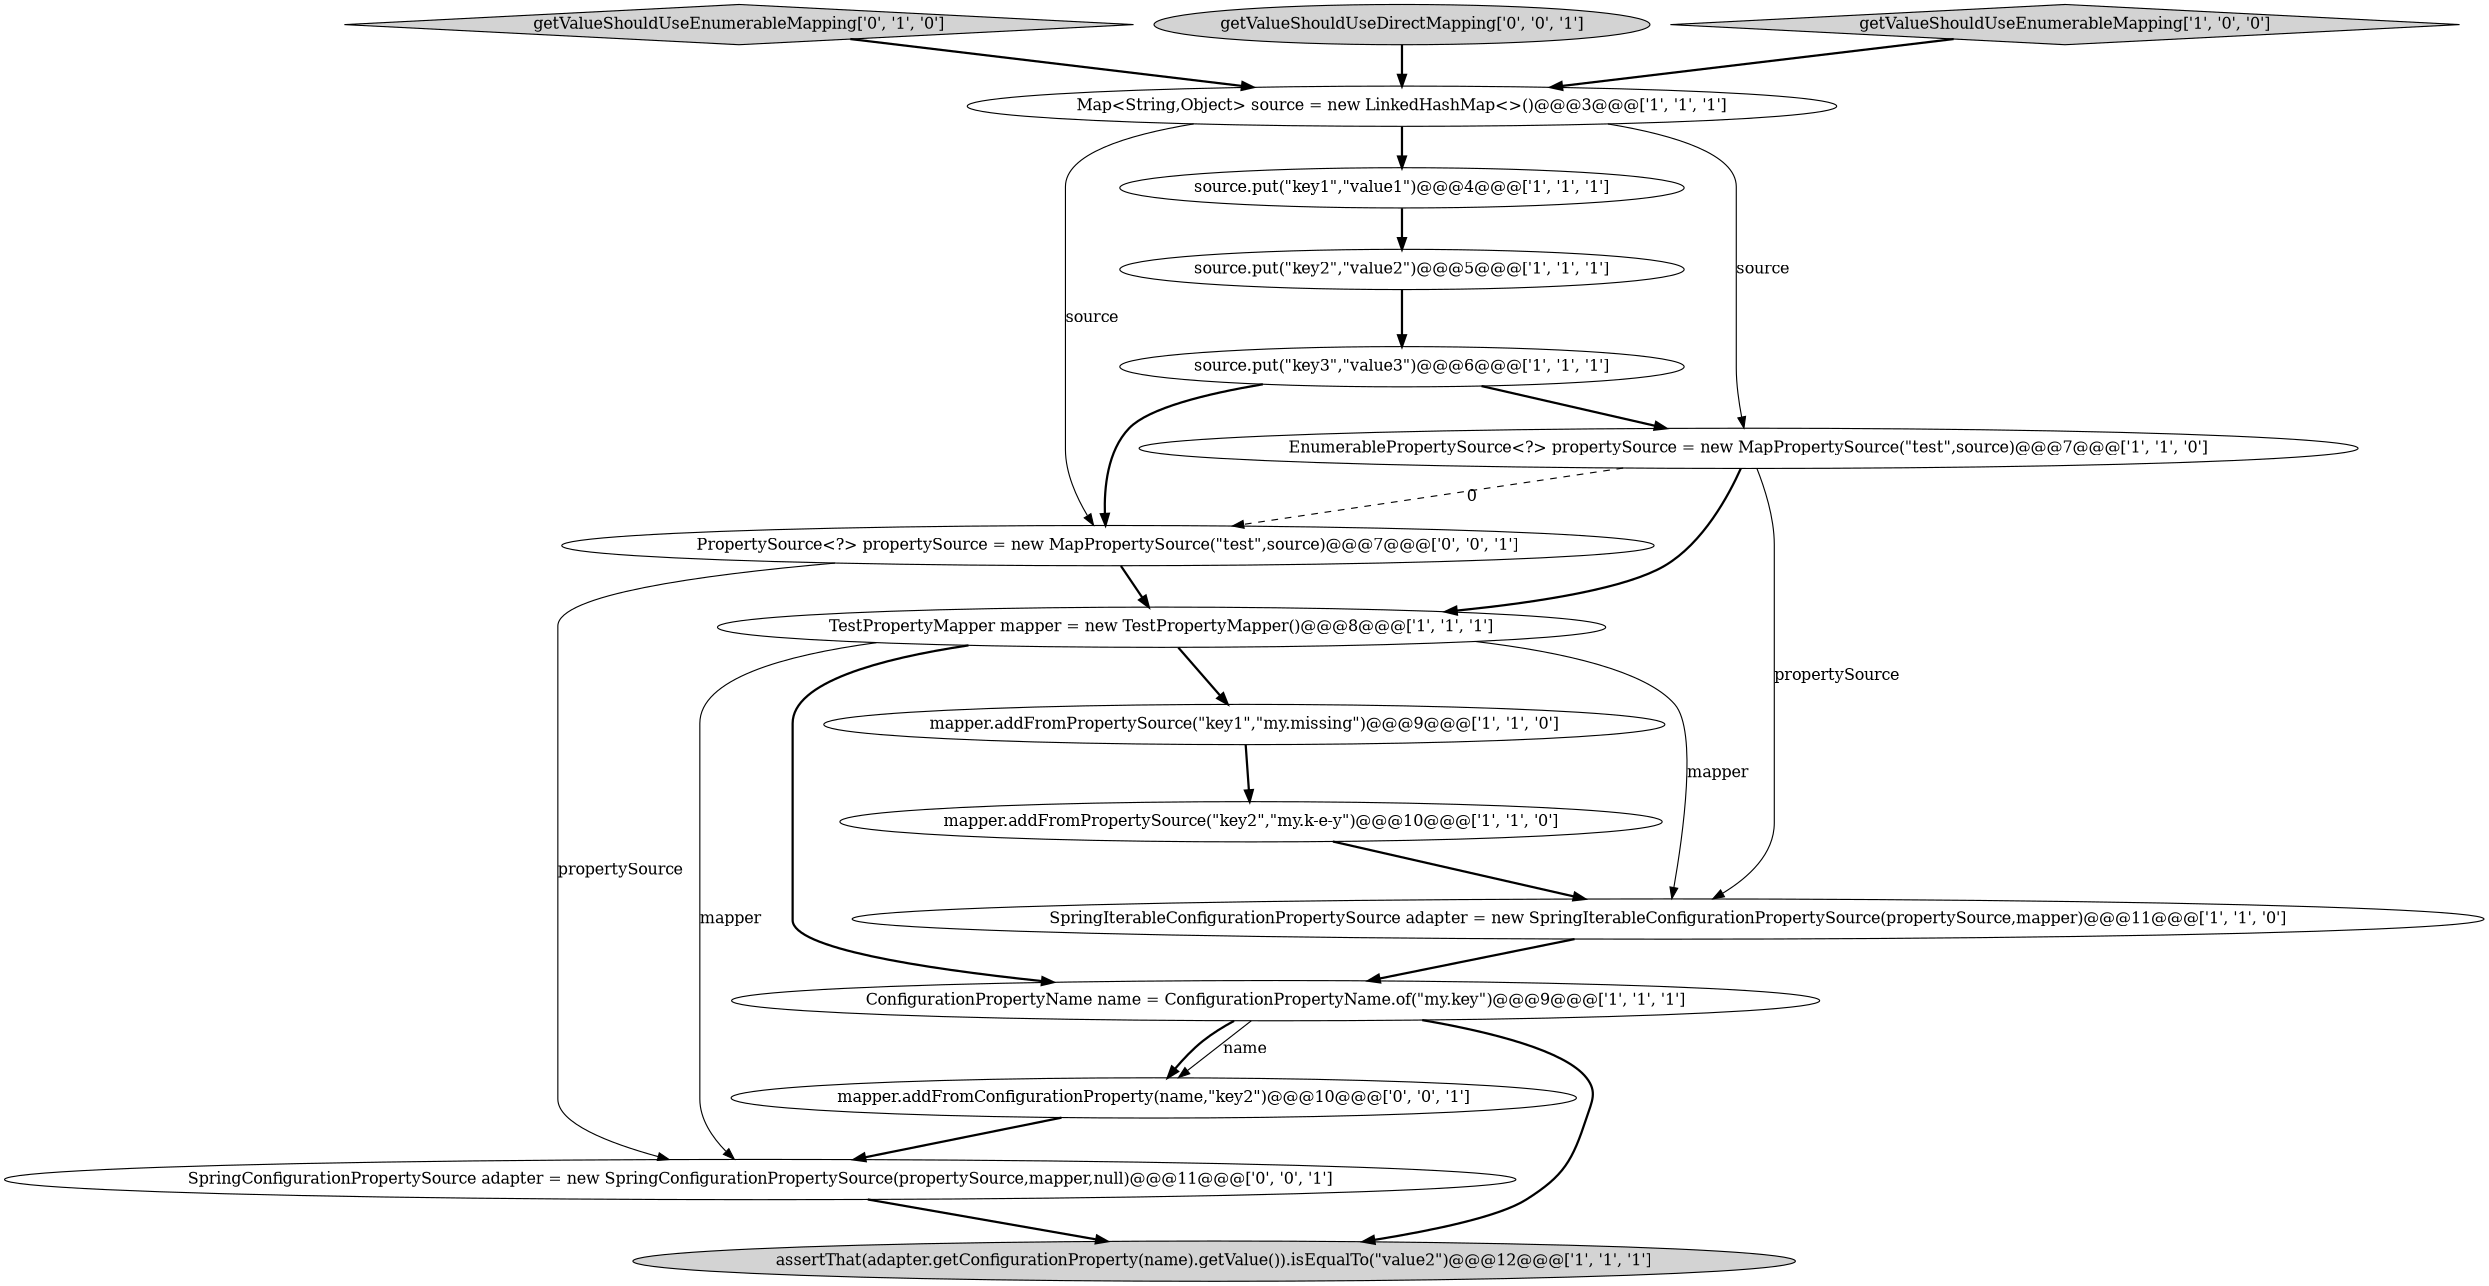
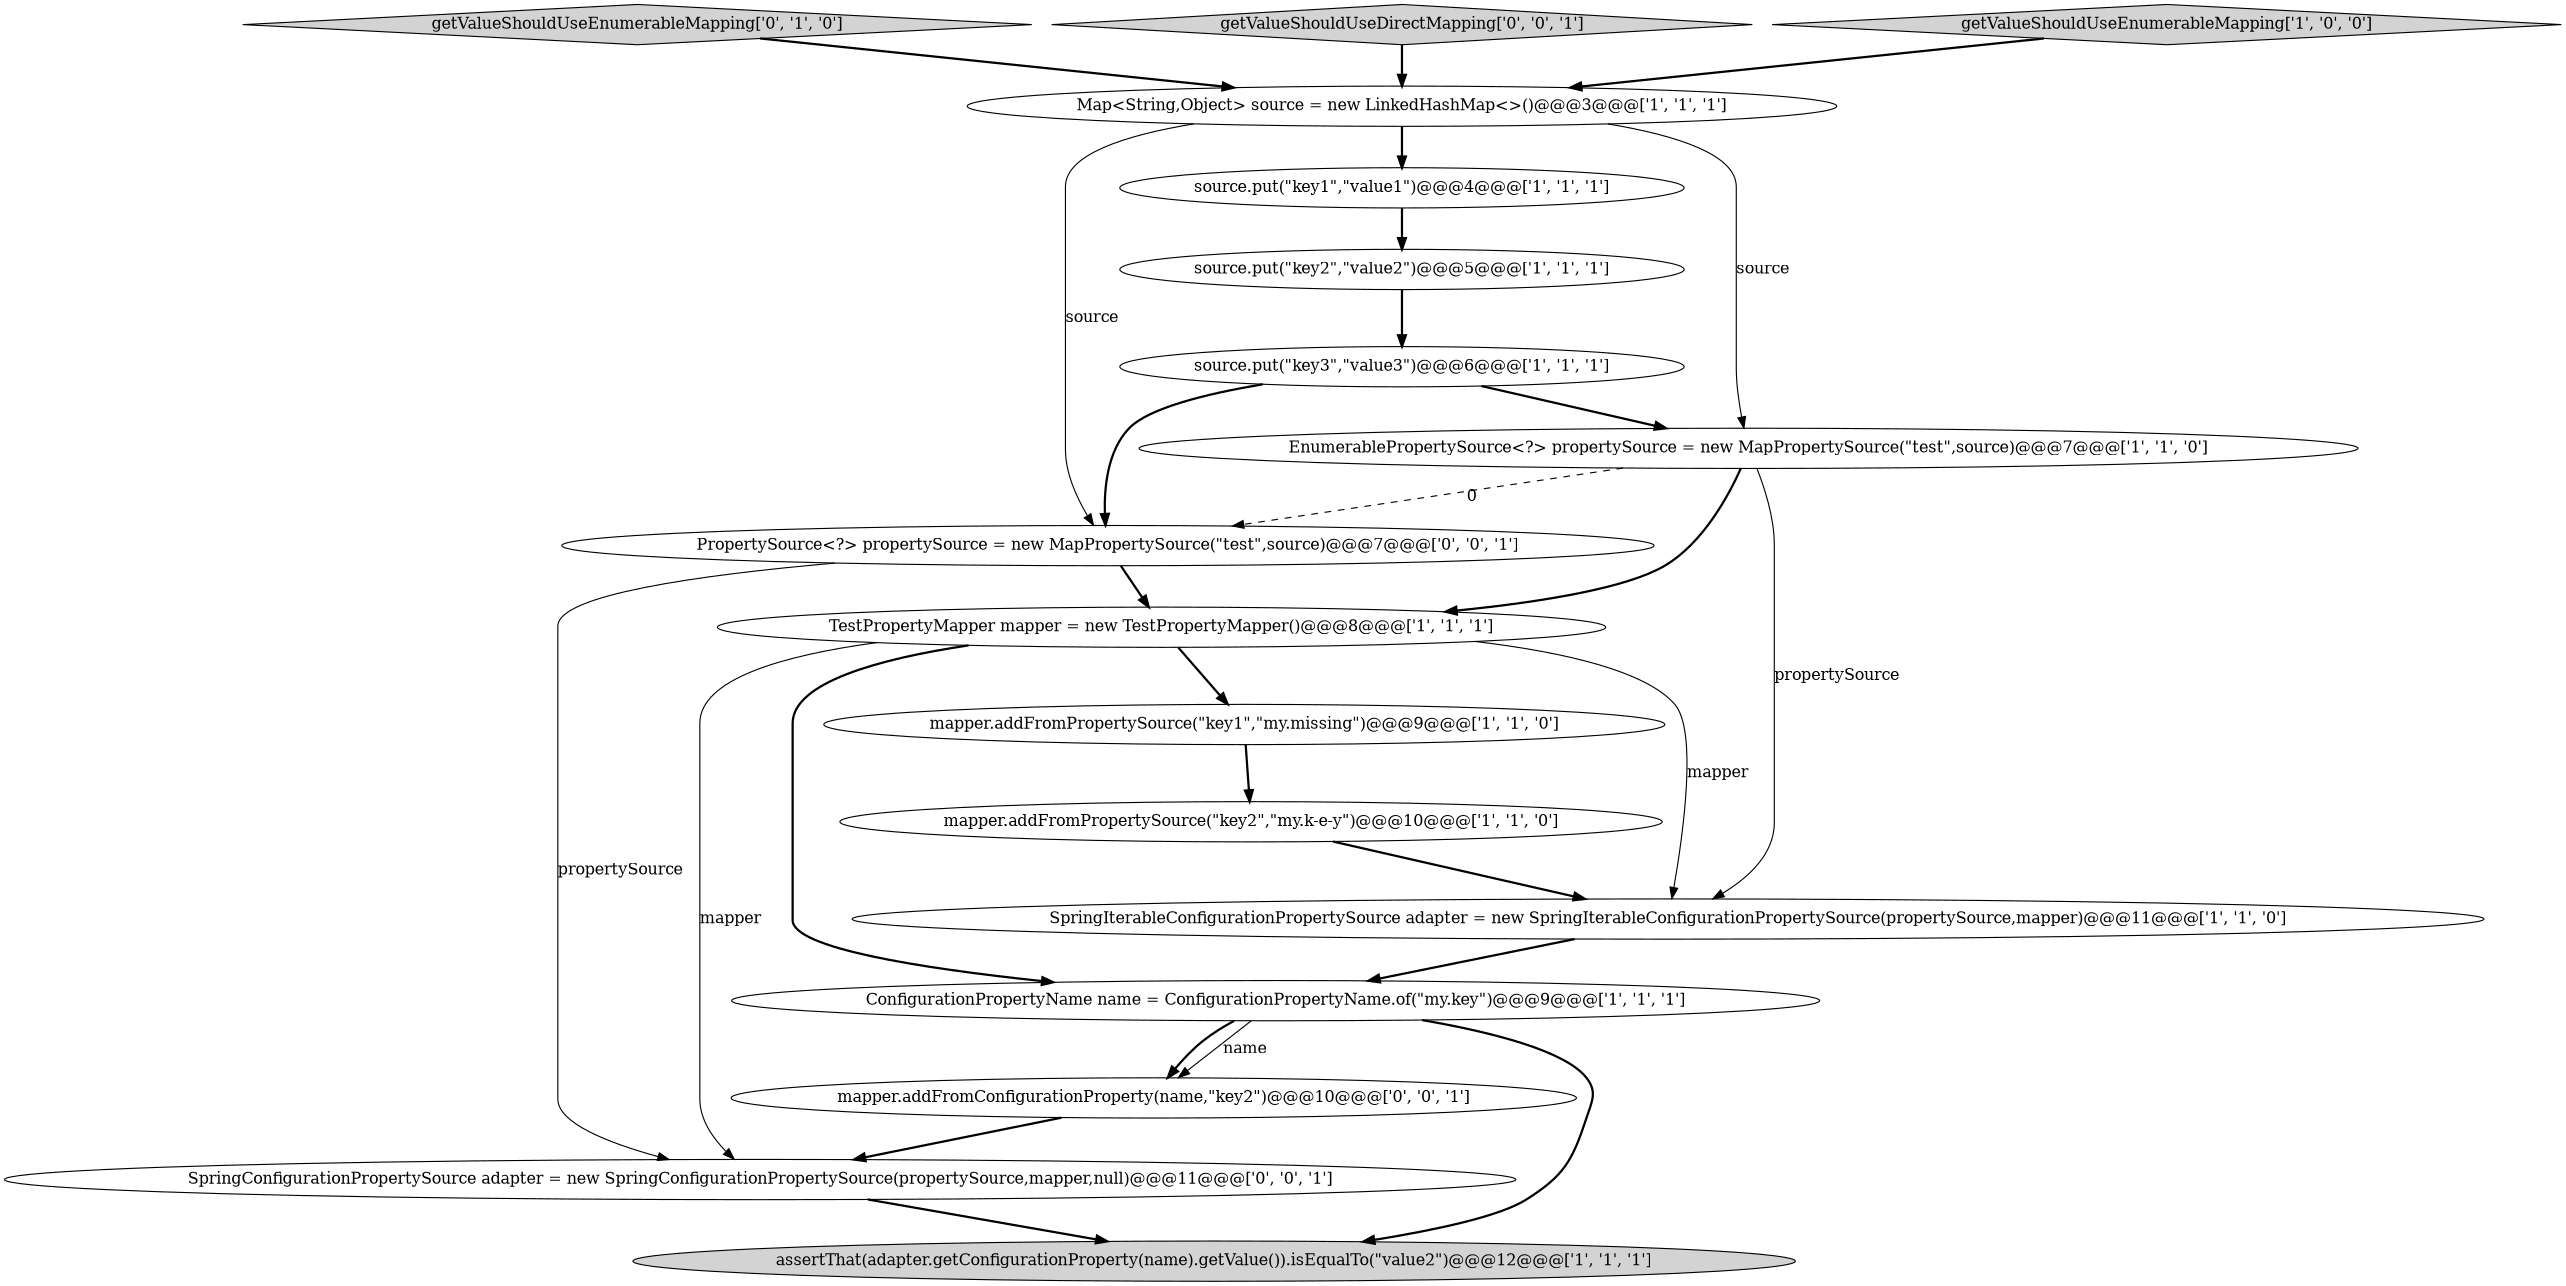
node "getValueShouldUseDirectMapping['0', '0', '1']": shape ellipse -> diamond
